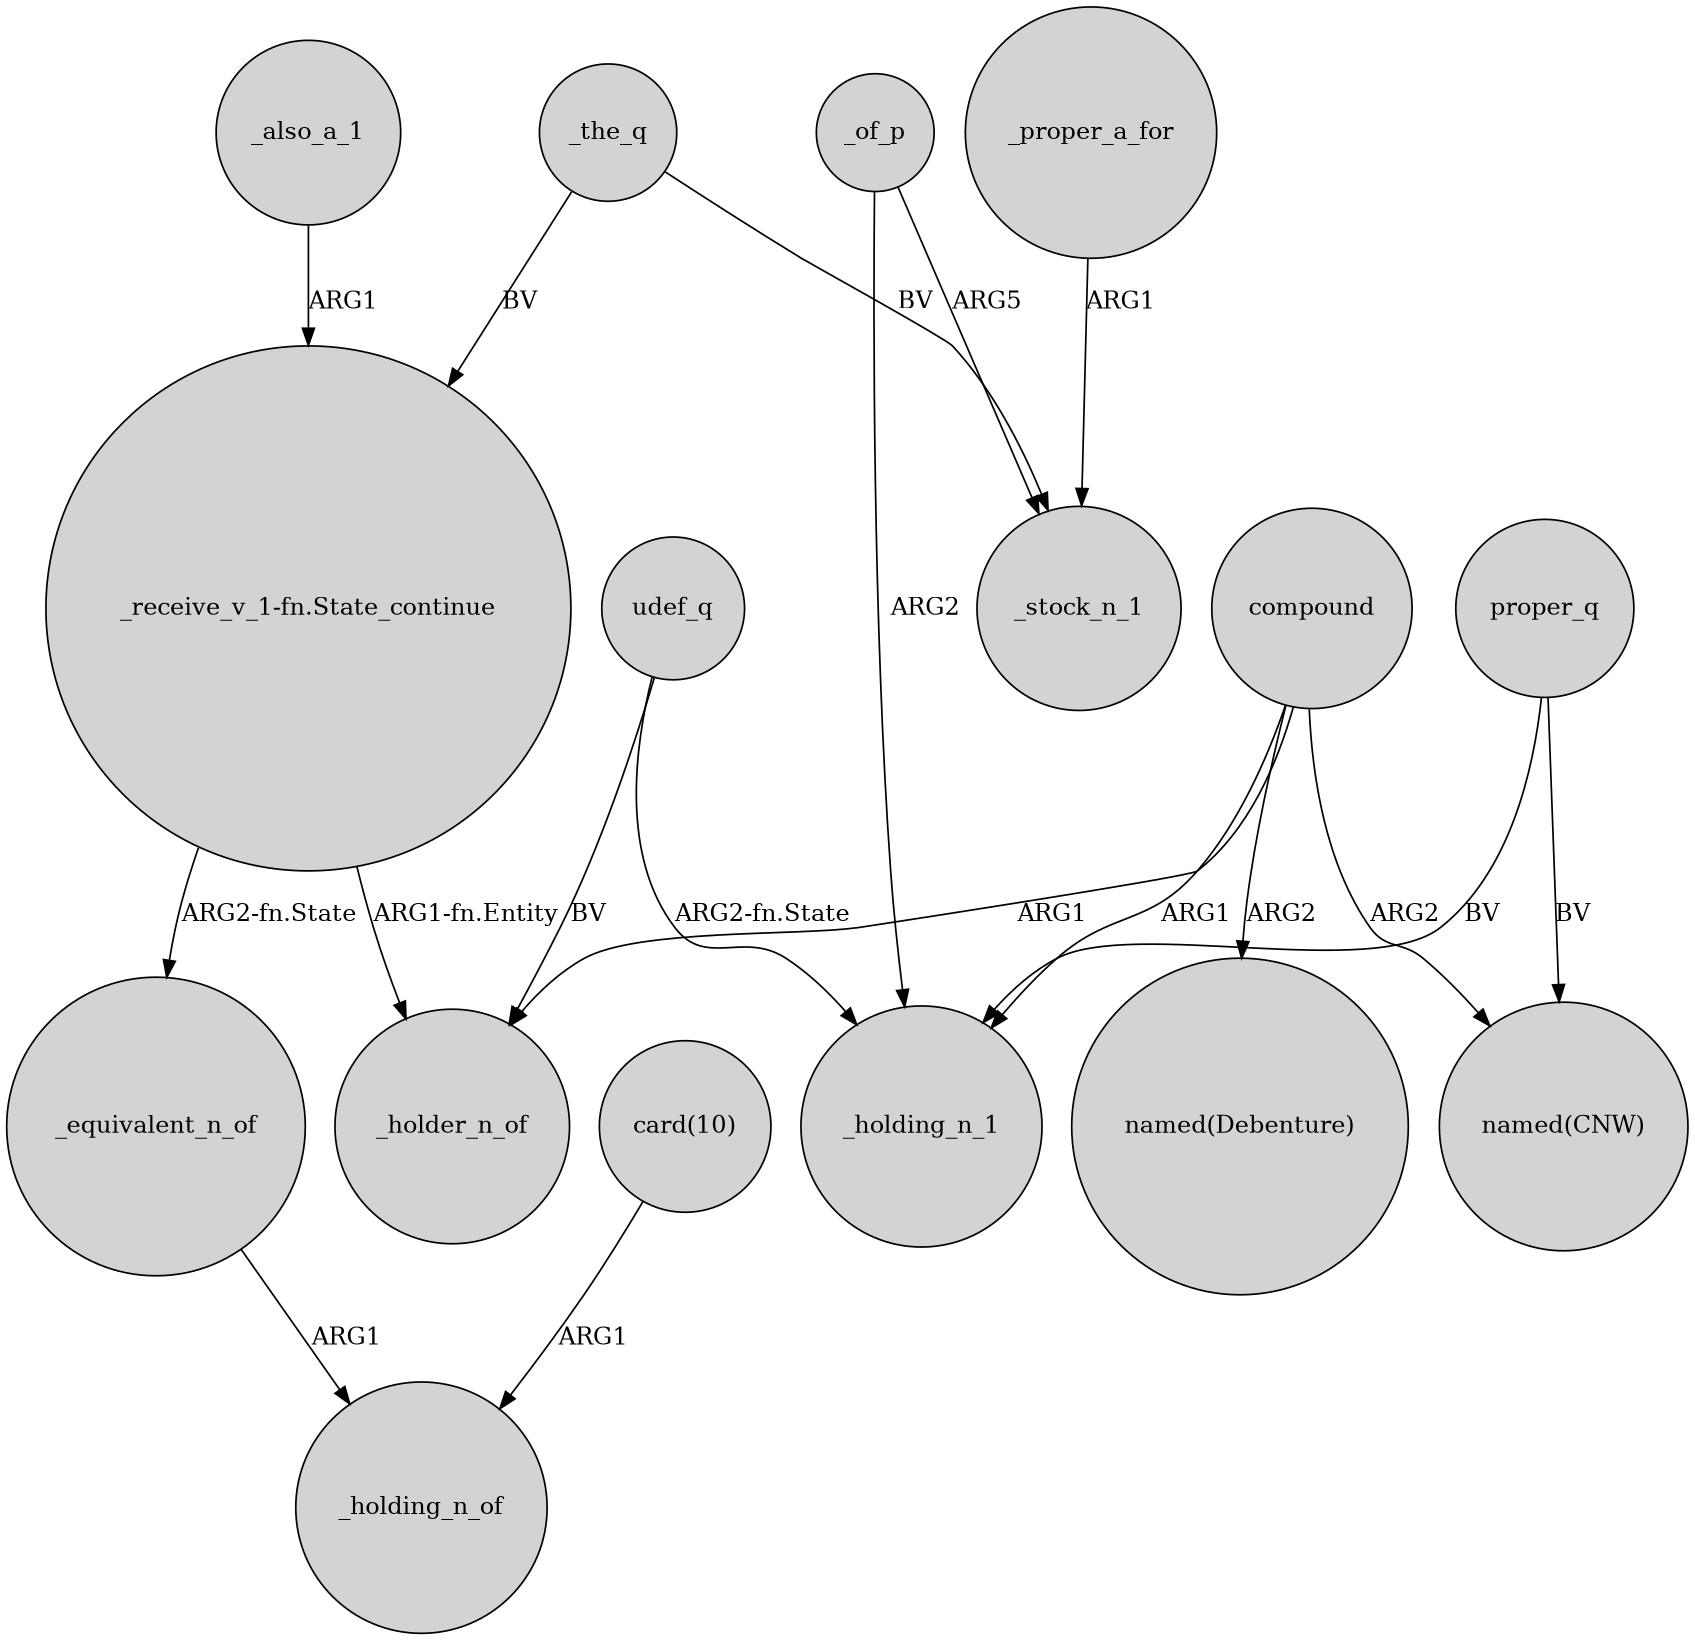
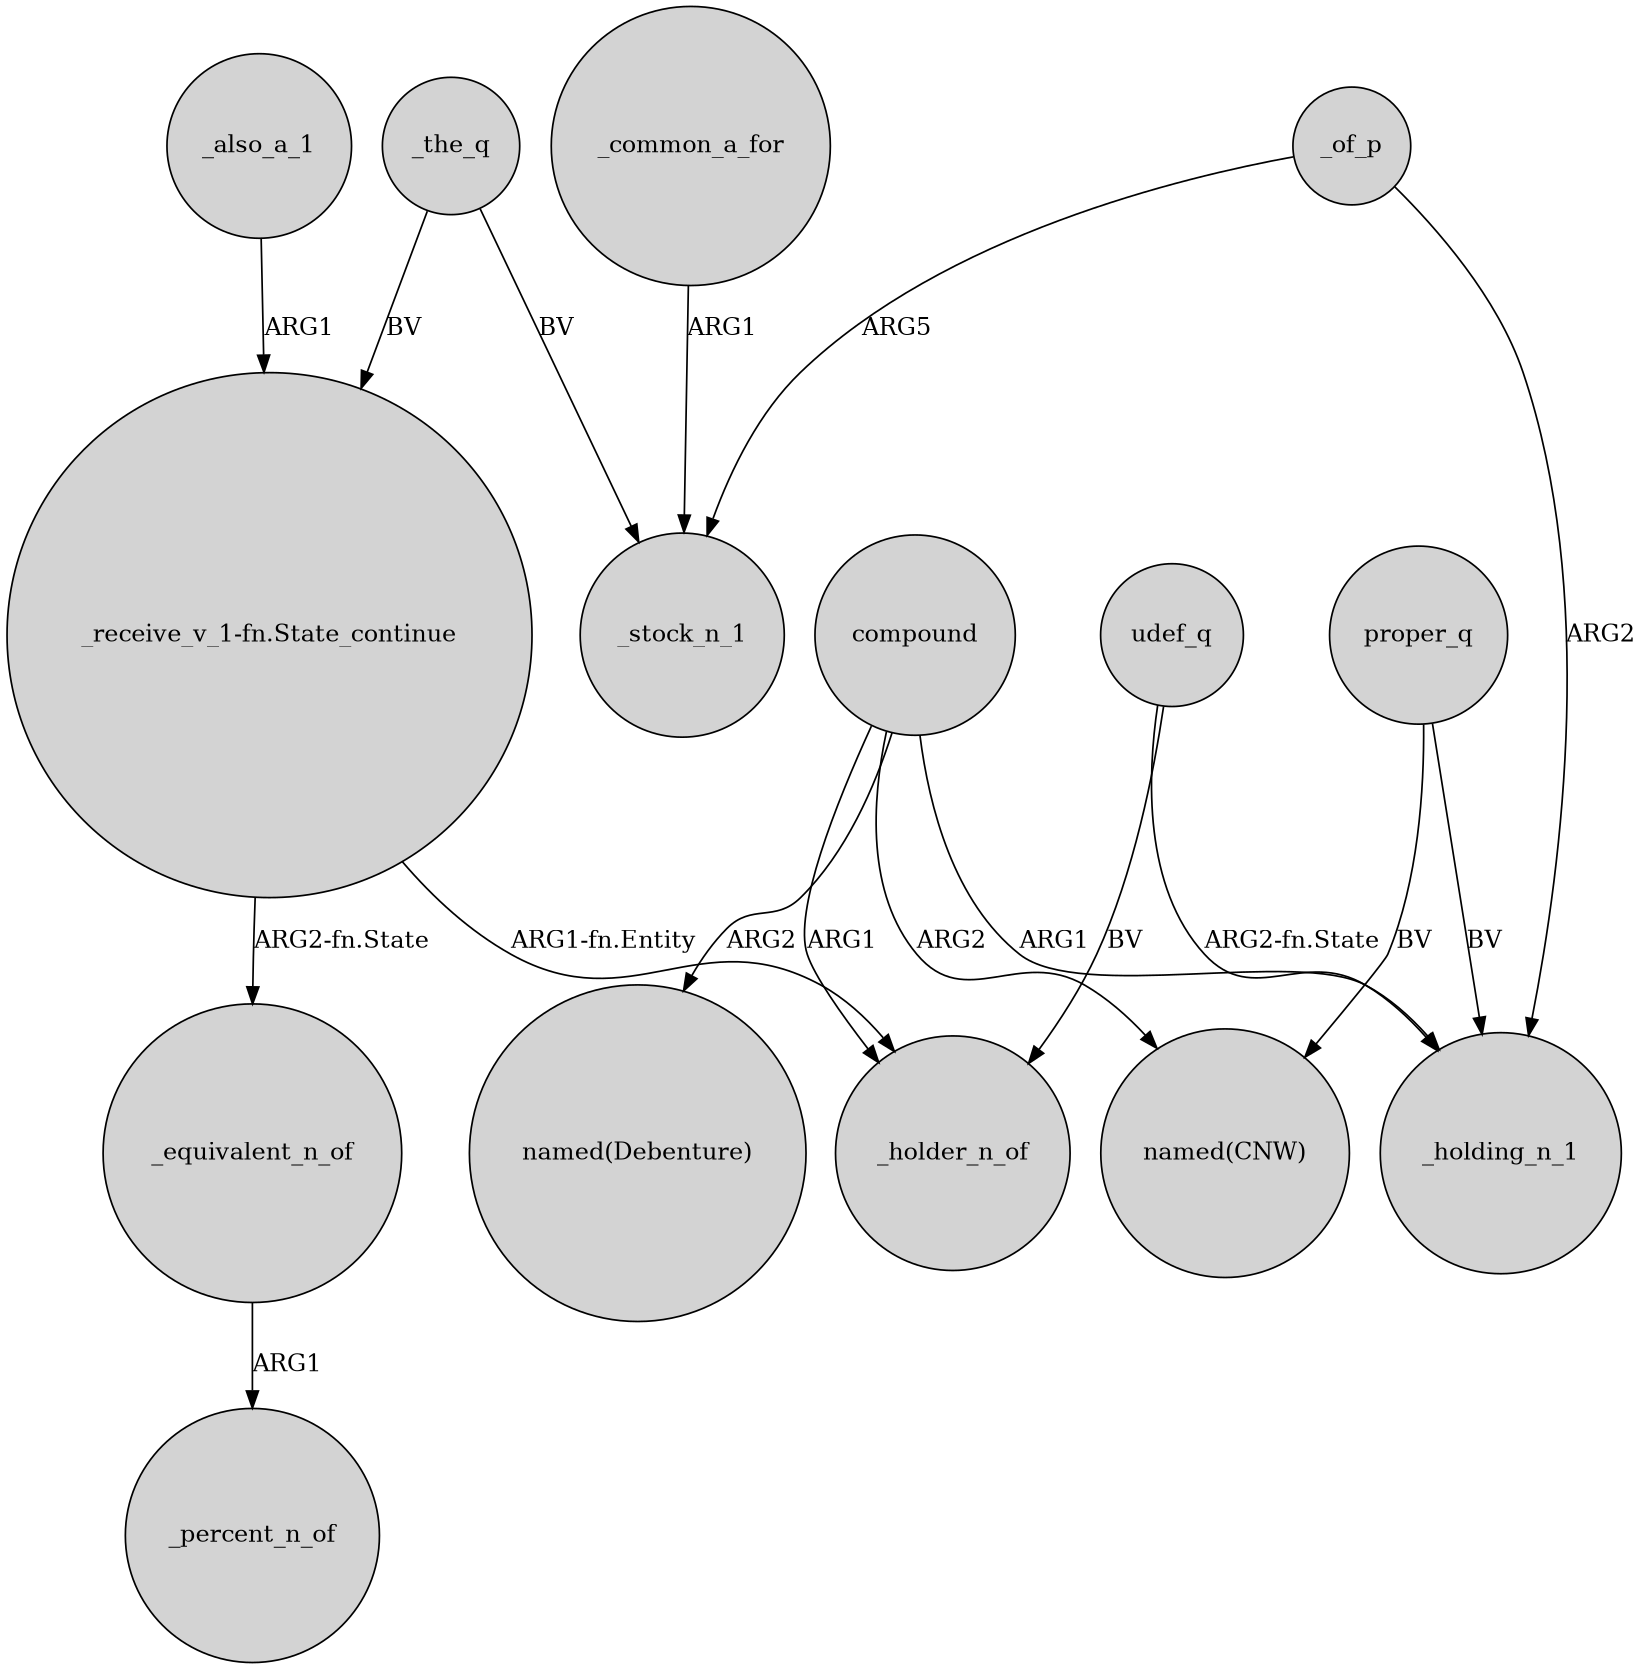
node "_proper_a_for": label "_proper_a_for" -> "_common_a_for"
node "card(10)": removed
node "_holding_n_of": label "_holding_n_of" -> "_percent_n_of"
